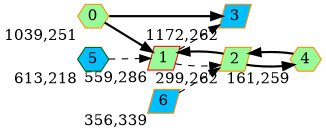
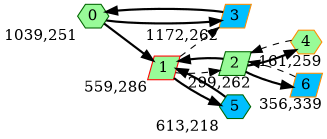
edge "3 1172,262" -> "0 1039,251": added
node "0 1039,251": color darkorange -> darkgreen
edge "4 161,259" -> "2 299,262": style bold -> dashed
edge "5 613,218" -> "1 559,286": style dashed -> bold
node "2 299,262": color darkorange -> darkgreen
edge "2 299,262" -> "6 356,339": added
edge "1 559,286" -> "5 613,218": added
